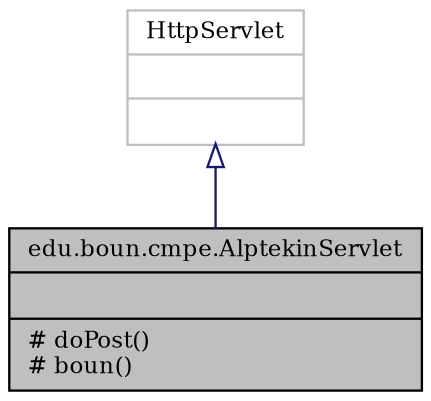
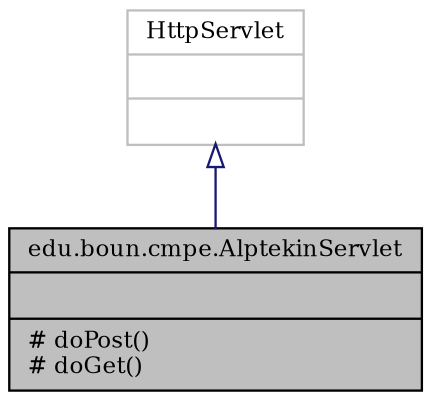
node "edu.boun.cmpe.AlptekinServlet": text "# boun()" -> "# doGet()"
